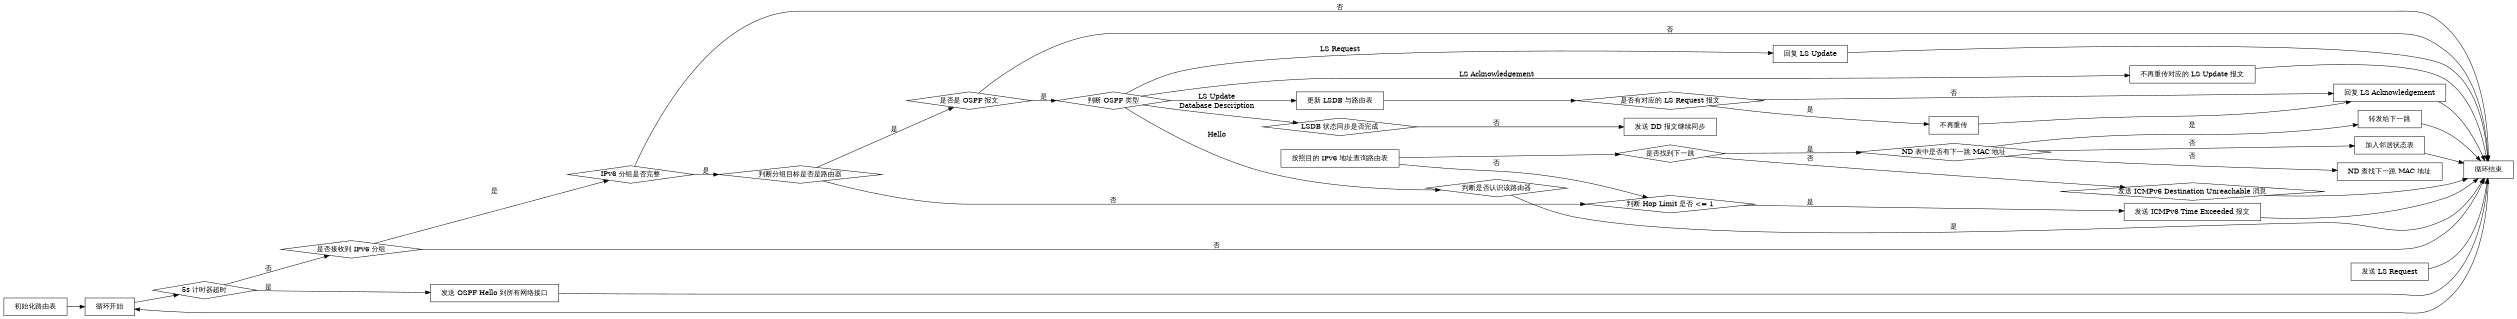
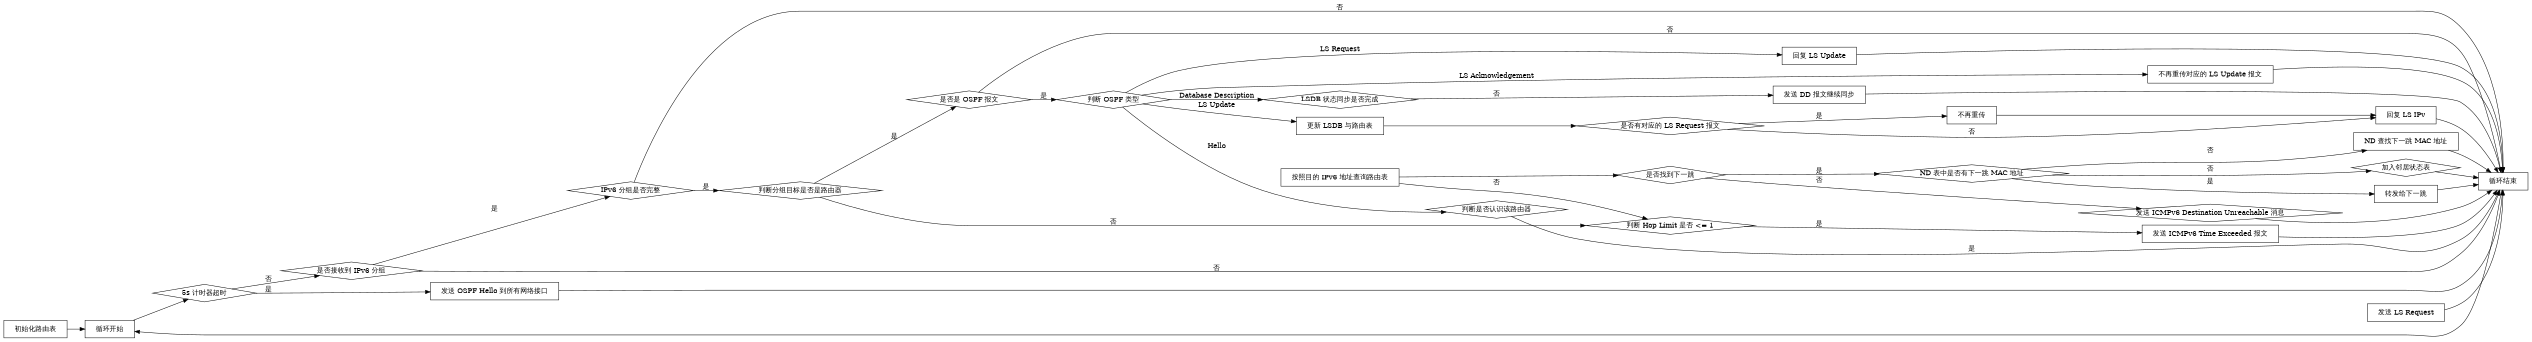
edge "发送 DD 报文继续同步" -> "循环结束": added
node "回复 LS Acknowledgement": label "回复 LS Acknowledgement" -> "回复 LS IPv"
node "加入邻居状态表": shape box -> diamond
edge "ND 查找下一跳 MAC 地址" -> "循环结束": added
